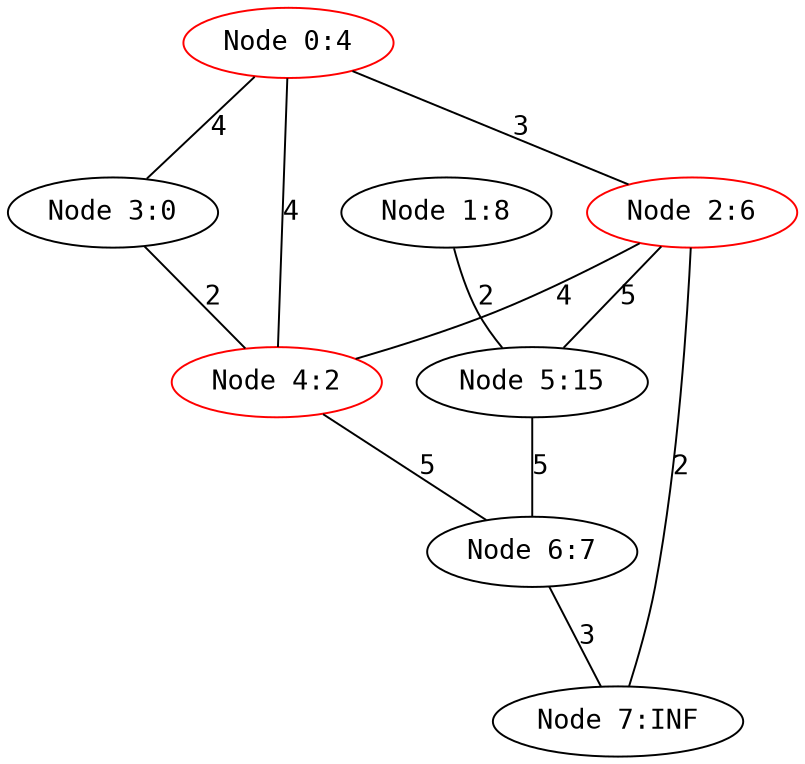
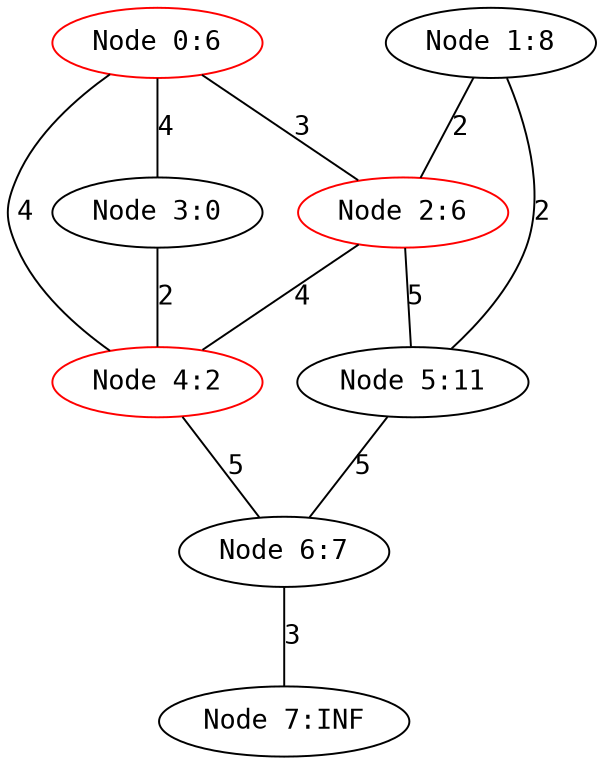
node "Node 0:4": label "Node 0:4" -> "Node 0:6"
node "Node 5:15": label "Node 5:15" -> "Node 5:11"
edge "Node 2:6" -- "Node 7:INF": now "Node 2:6" -- "Node 1:8"
